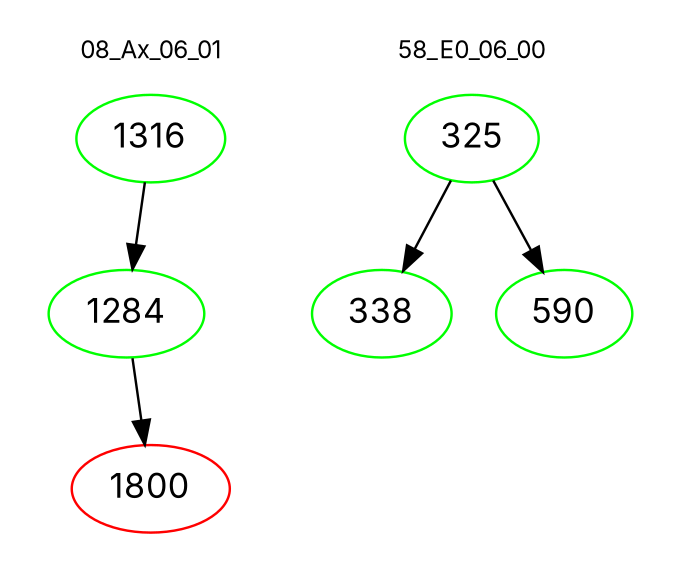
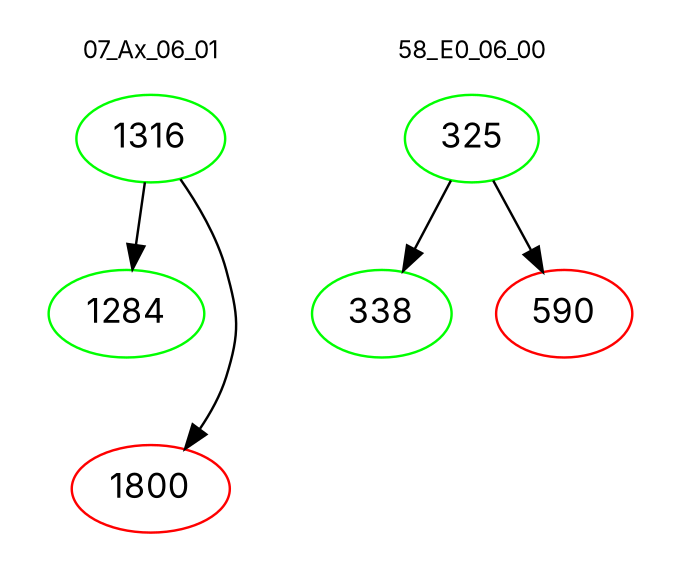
cluster "08_Ax_06_01": label "08_Ax_06_01" -> "07_Ax_06_01"
node "590": color green -> red
edge "1284" -> "1800": now "1316" -> "1800"
